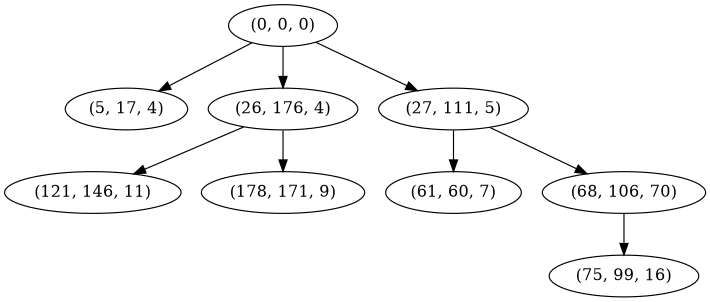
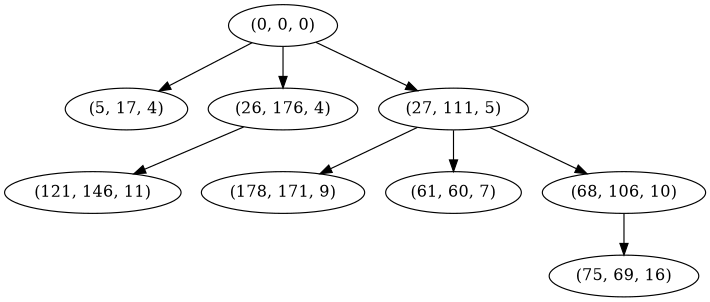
edge "(26, 176, 4)" -> "(178, 171, 9)": now "(27, 111, 5)" -> "(178, 171, 9)"
node "(68, 106, 70)": label "(68, 106, 70)" -> "(68, 106, 10)"
node "(75, 99, 16)": label "(75, 99, 16)" -> "(75, 69, 16)"
